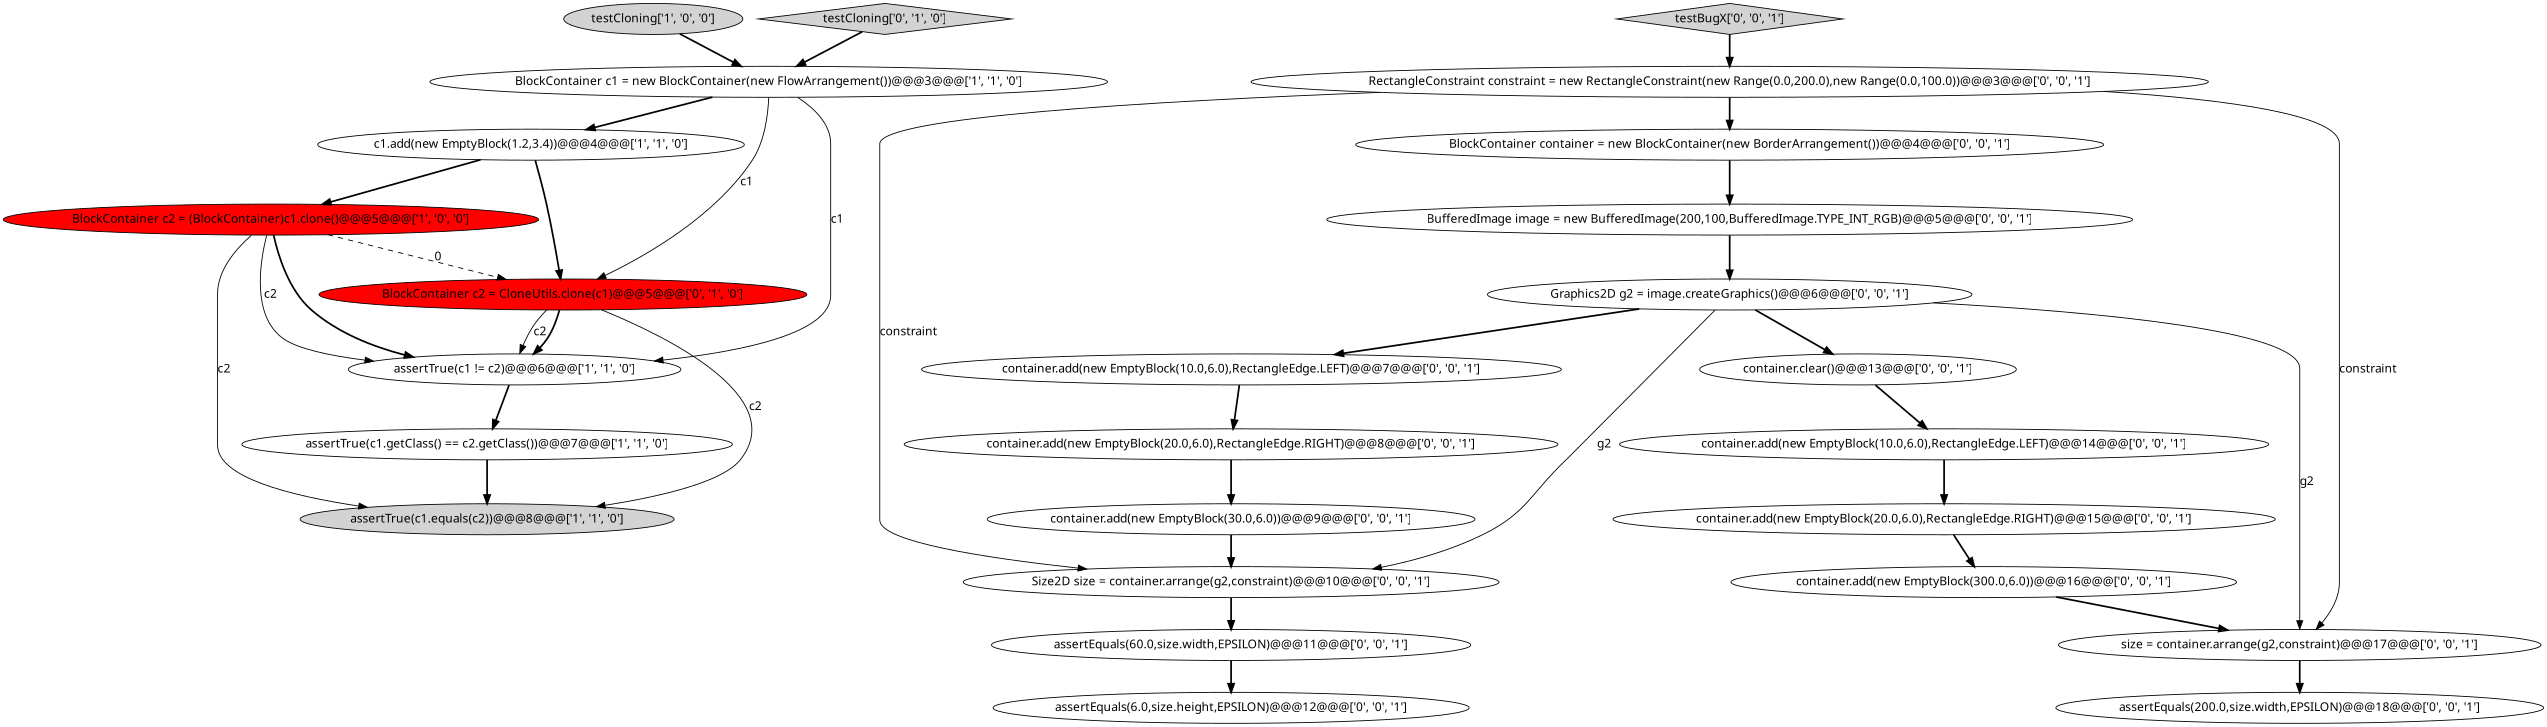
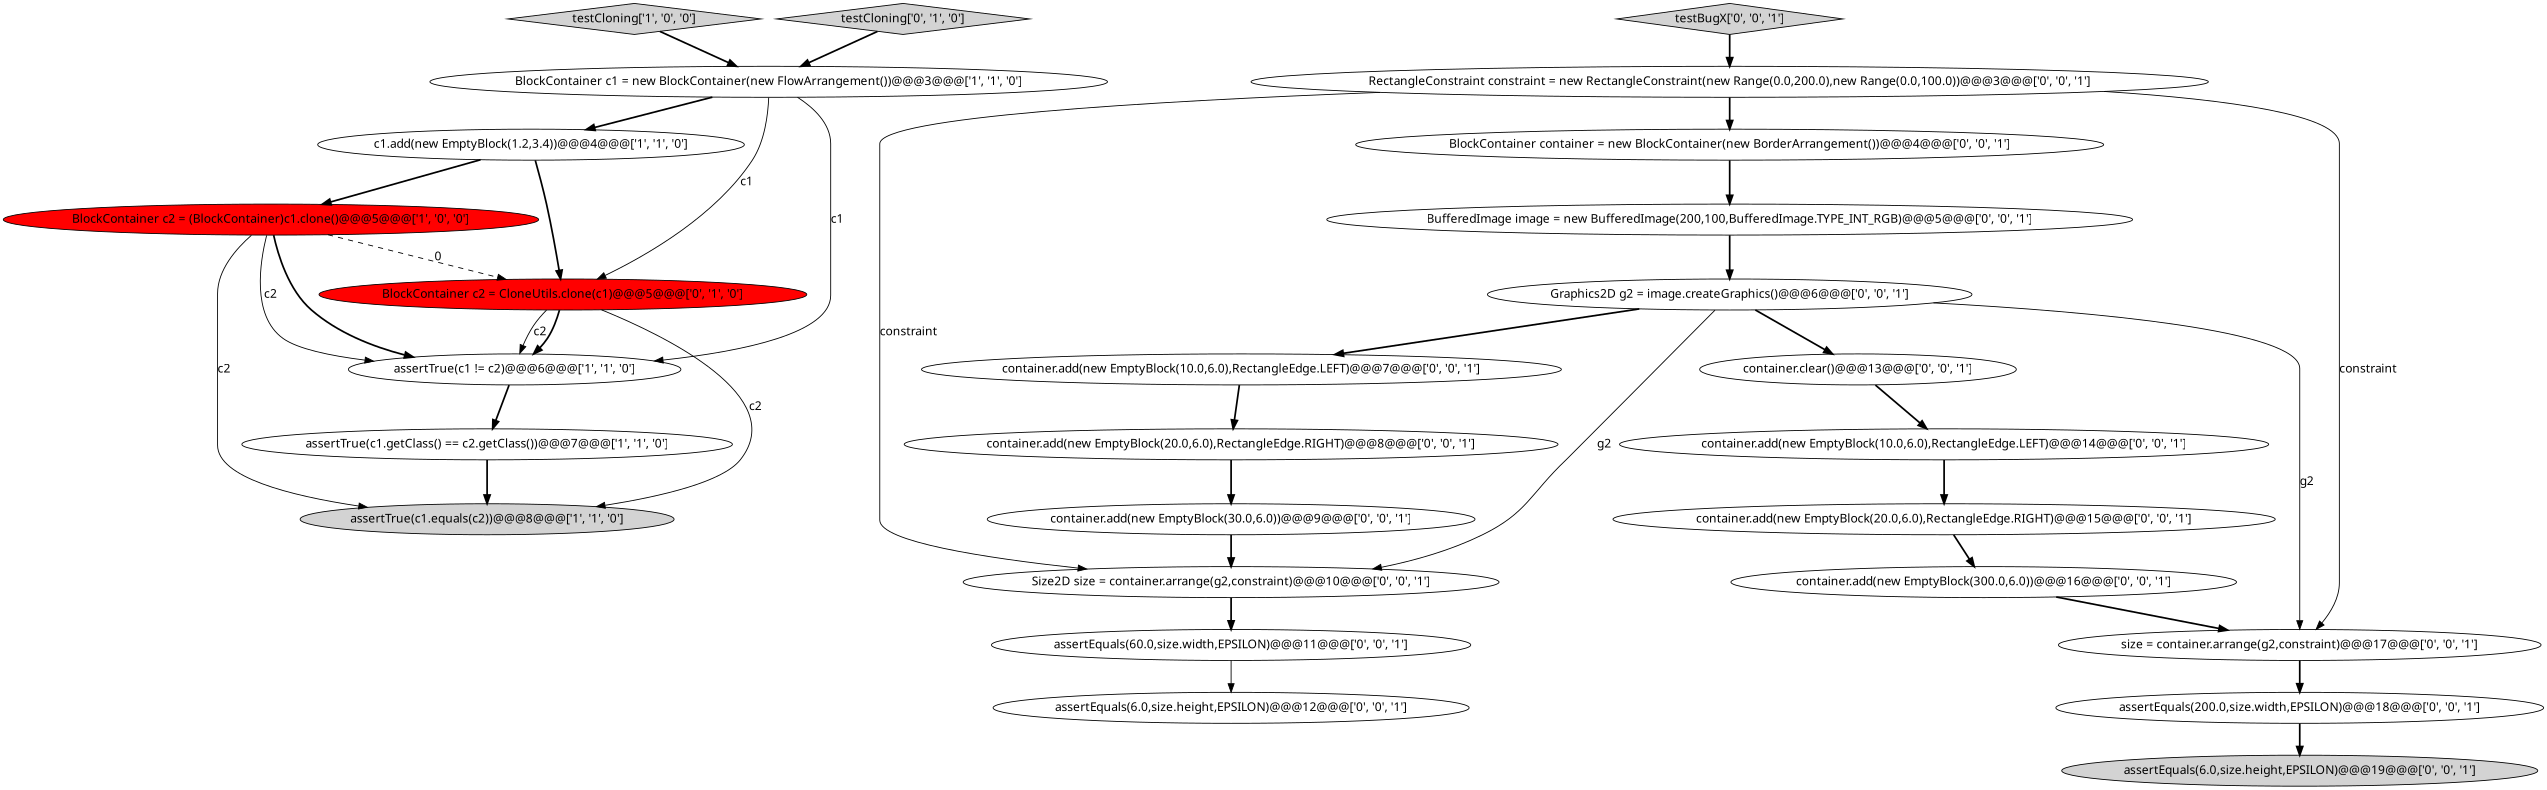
node "testCloning['1', '0', '0']": shape ellipse -> diamond
edge "assertEquals(60.0,size.width,EPSILON)@@@11@@@['0', '0', '1']" -> "assertEquals(6.0,size.height,EPSILON)@@@12@@@['0', '0', '1']": style bold -> solid
node "assertEquals(6.0,size.height,EPSILON)@@@19@@@['0', '0', '1']": added
